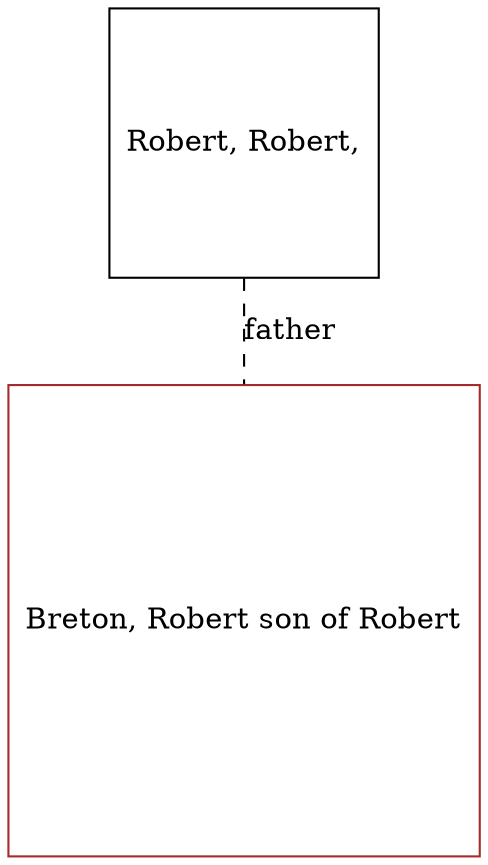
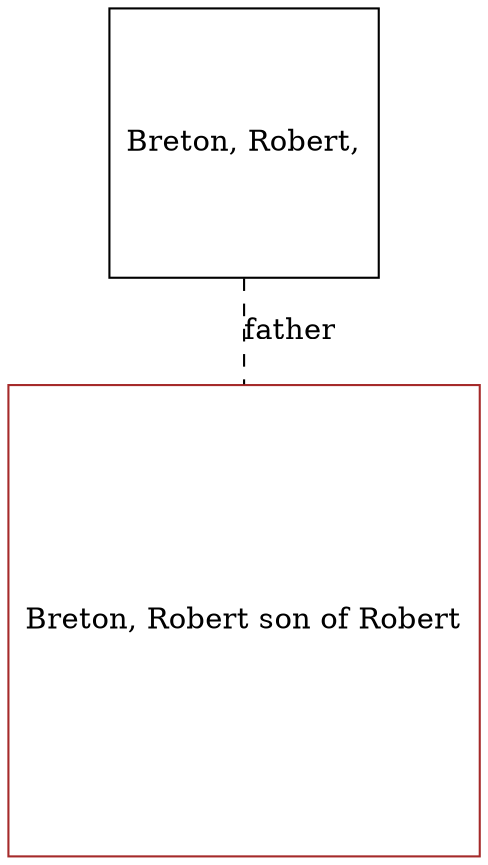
node "Robert, Robert,": label "Robert, Robert," -> "Breton, Robert,"
